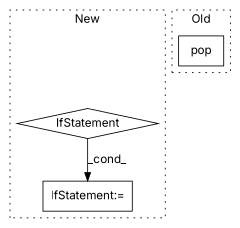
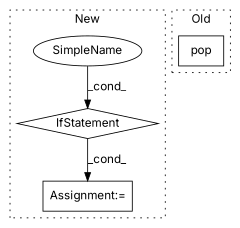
node "SimpleName": added
node "IfStatement:=": label "IfStatement:=" -> "Assignment:="
